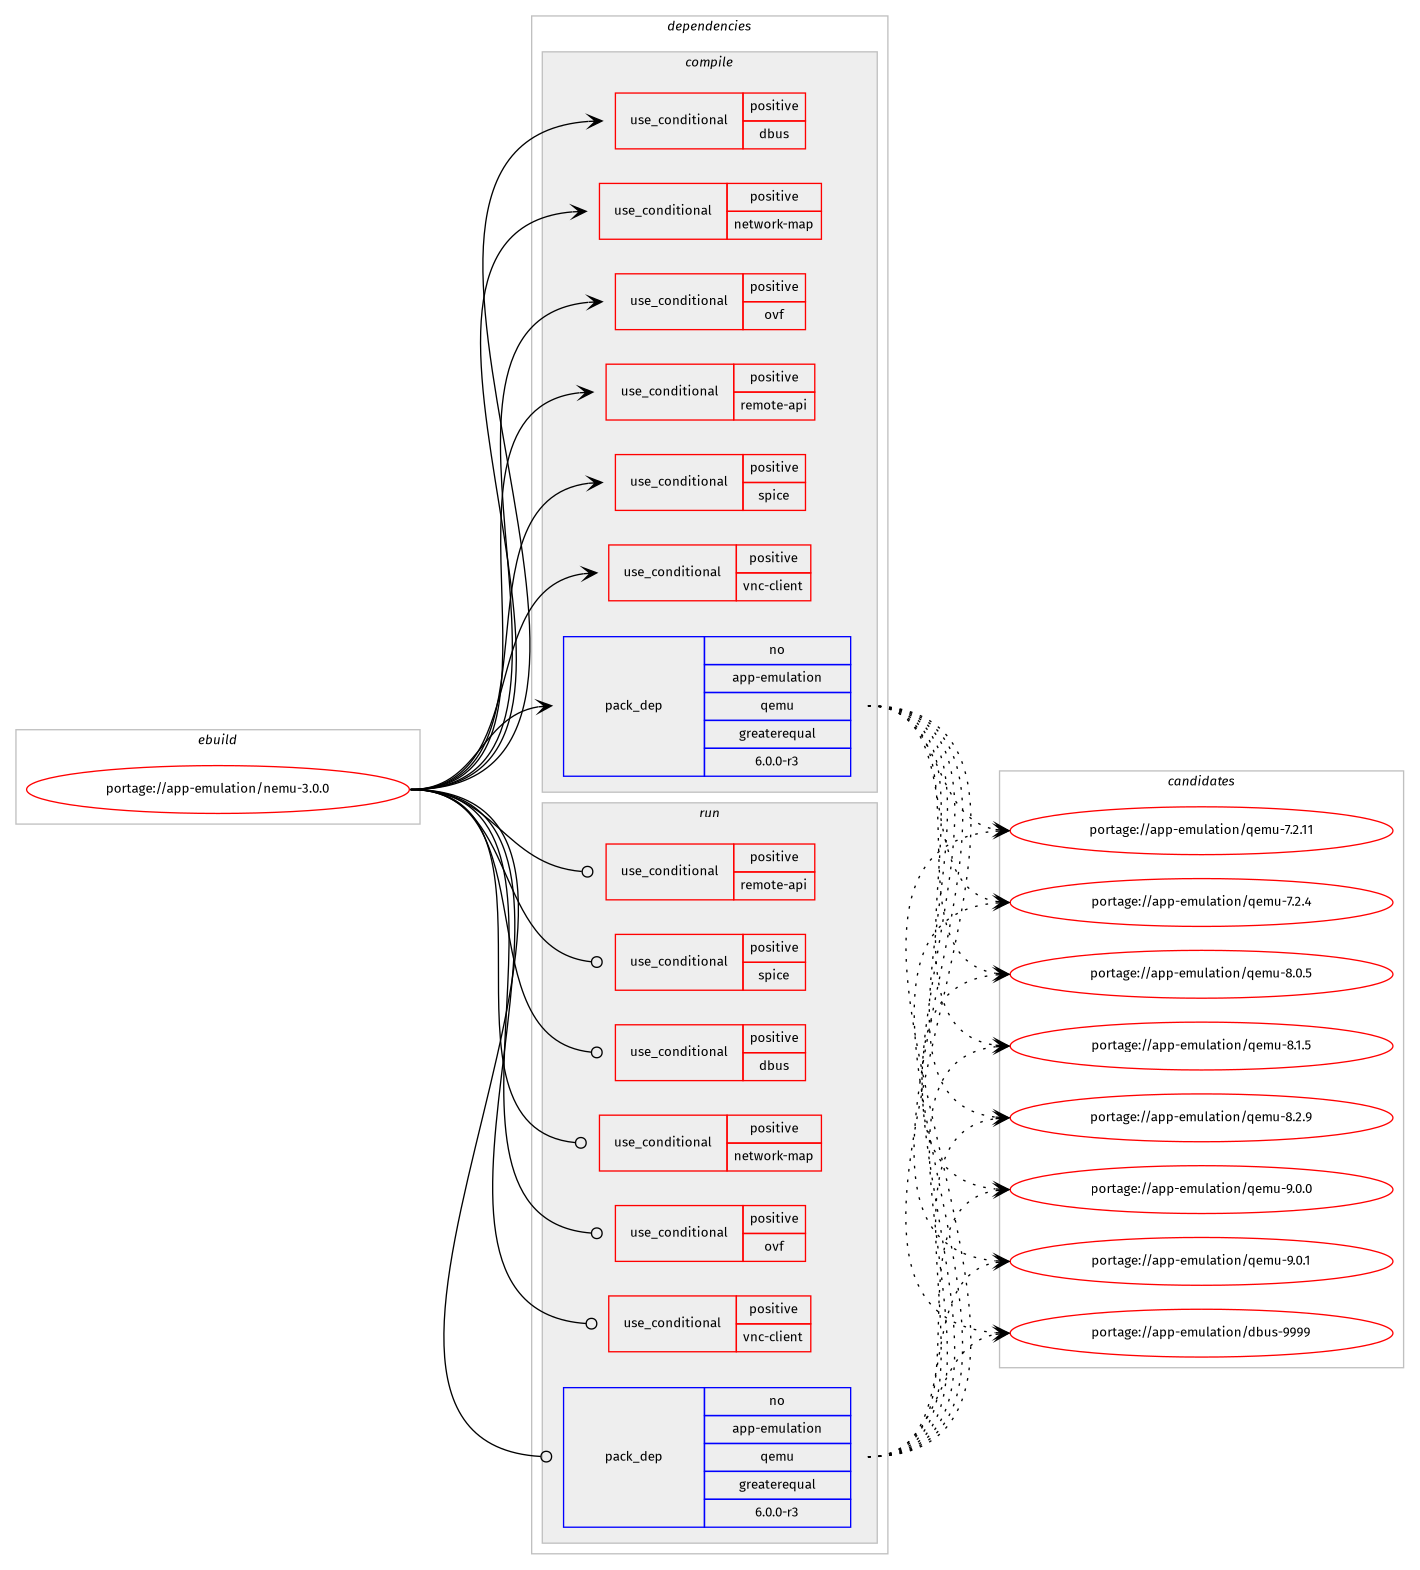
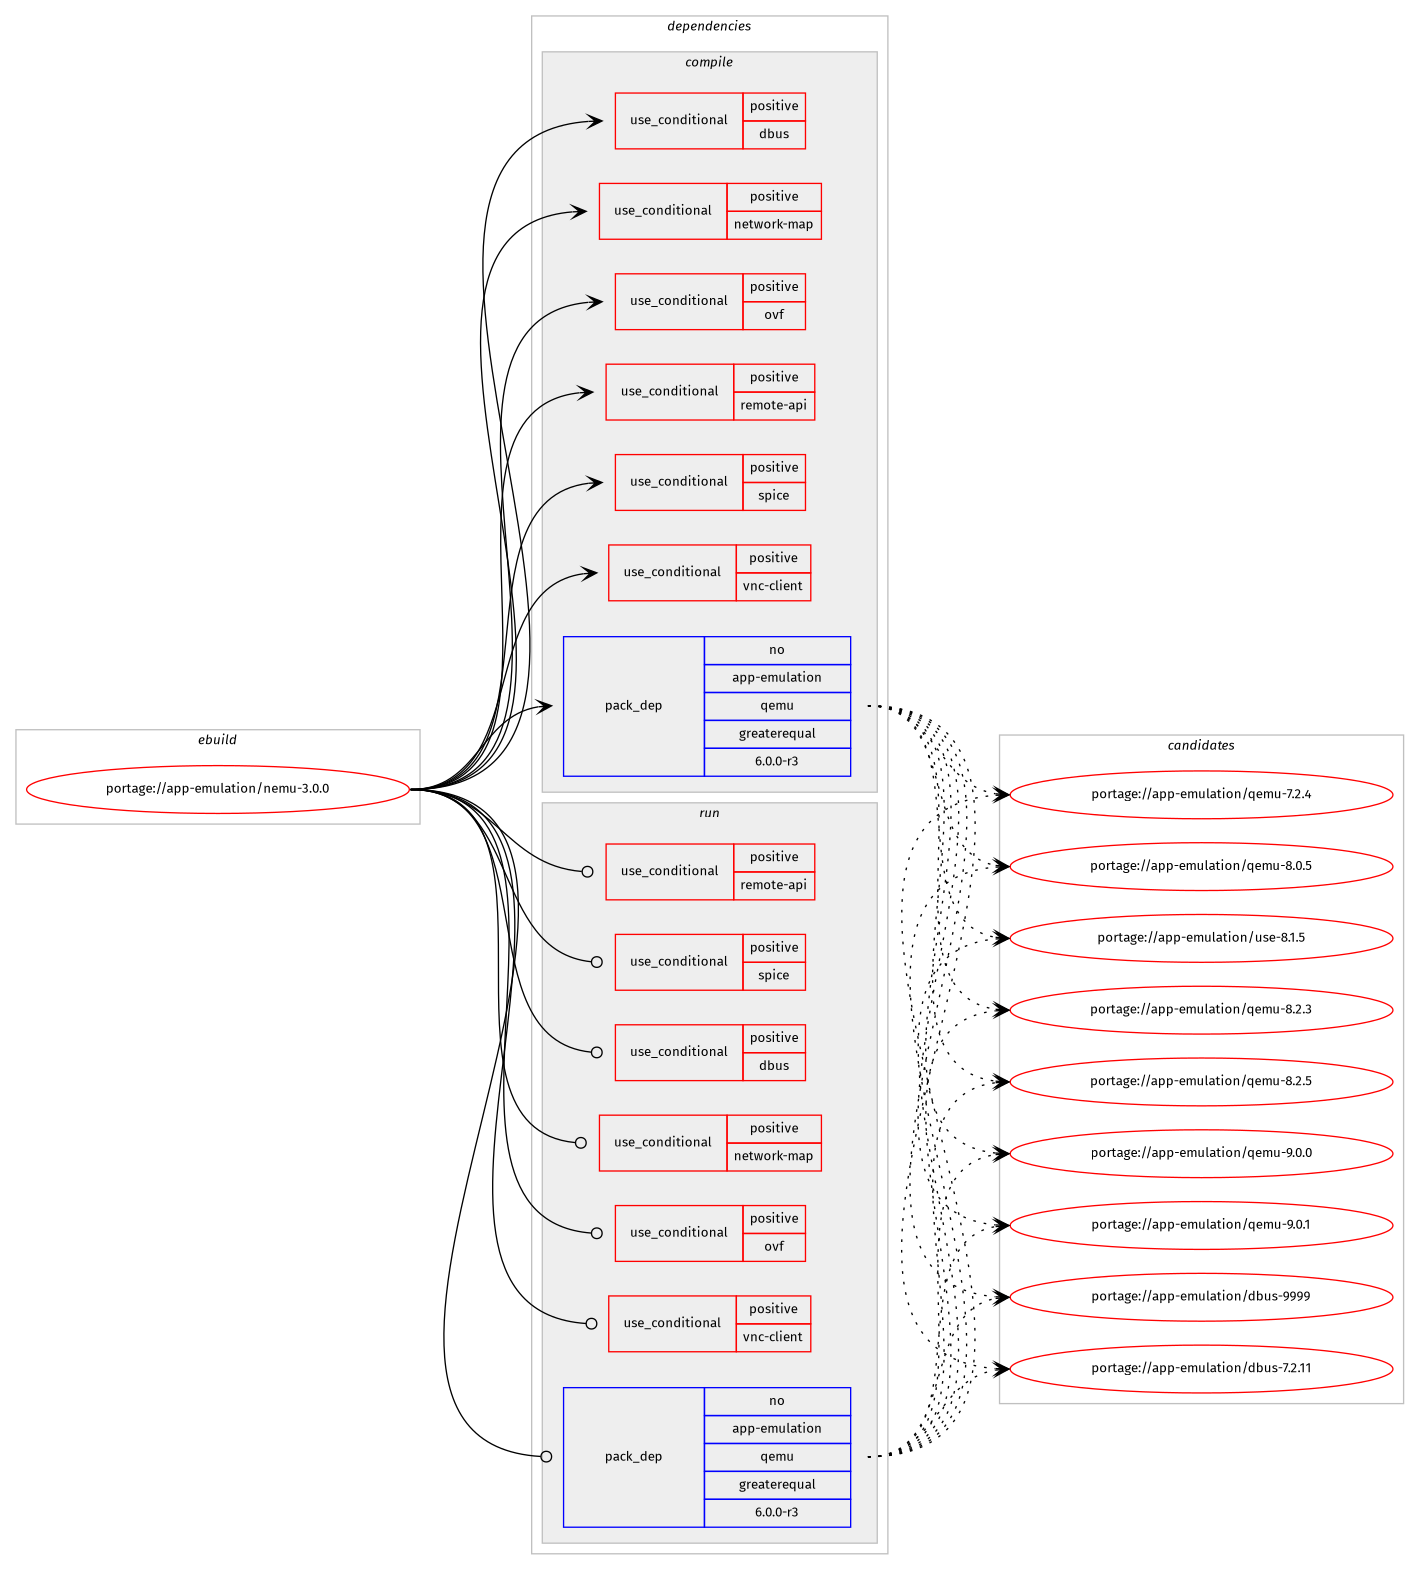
node "portage://app-emulation/qemu-7.2.11": label "portage://app-emulation/qemu-7.2.11" -> "portage://app-emulation/dbus-7.2.11"
node "portage://app-emulation/qemu-8.2.3": added
node "portage://app-emulation/qemu-8.1.5": label "portage://app-emulation/qemu-8.1.5" -> "portage://app-emulation/use-8.1.5"
node "portage://app-emulation/qemu-8.2.9": label "portage://app-emulation/qemu-8.2.9" -> "portage://app-emulation/qemu-8.2.5"
